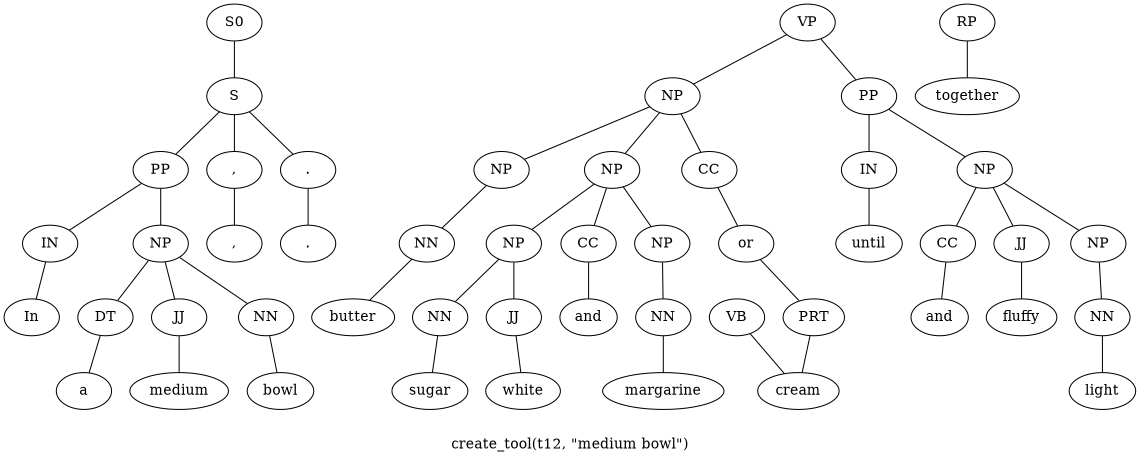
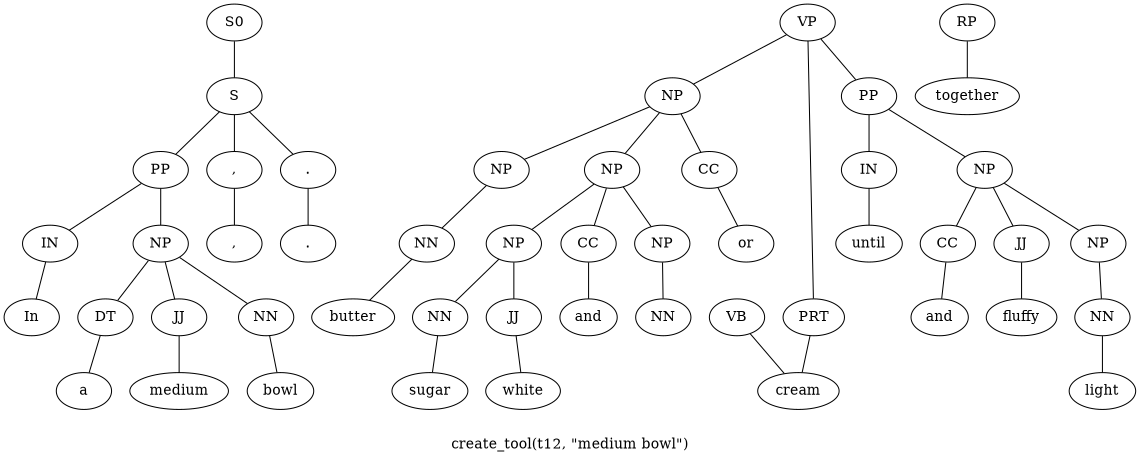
edge "or" -- "PRT": now "VP" -- "PRT"
node "margarine": removed
